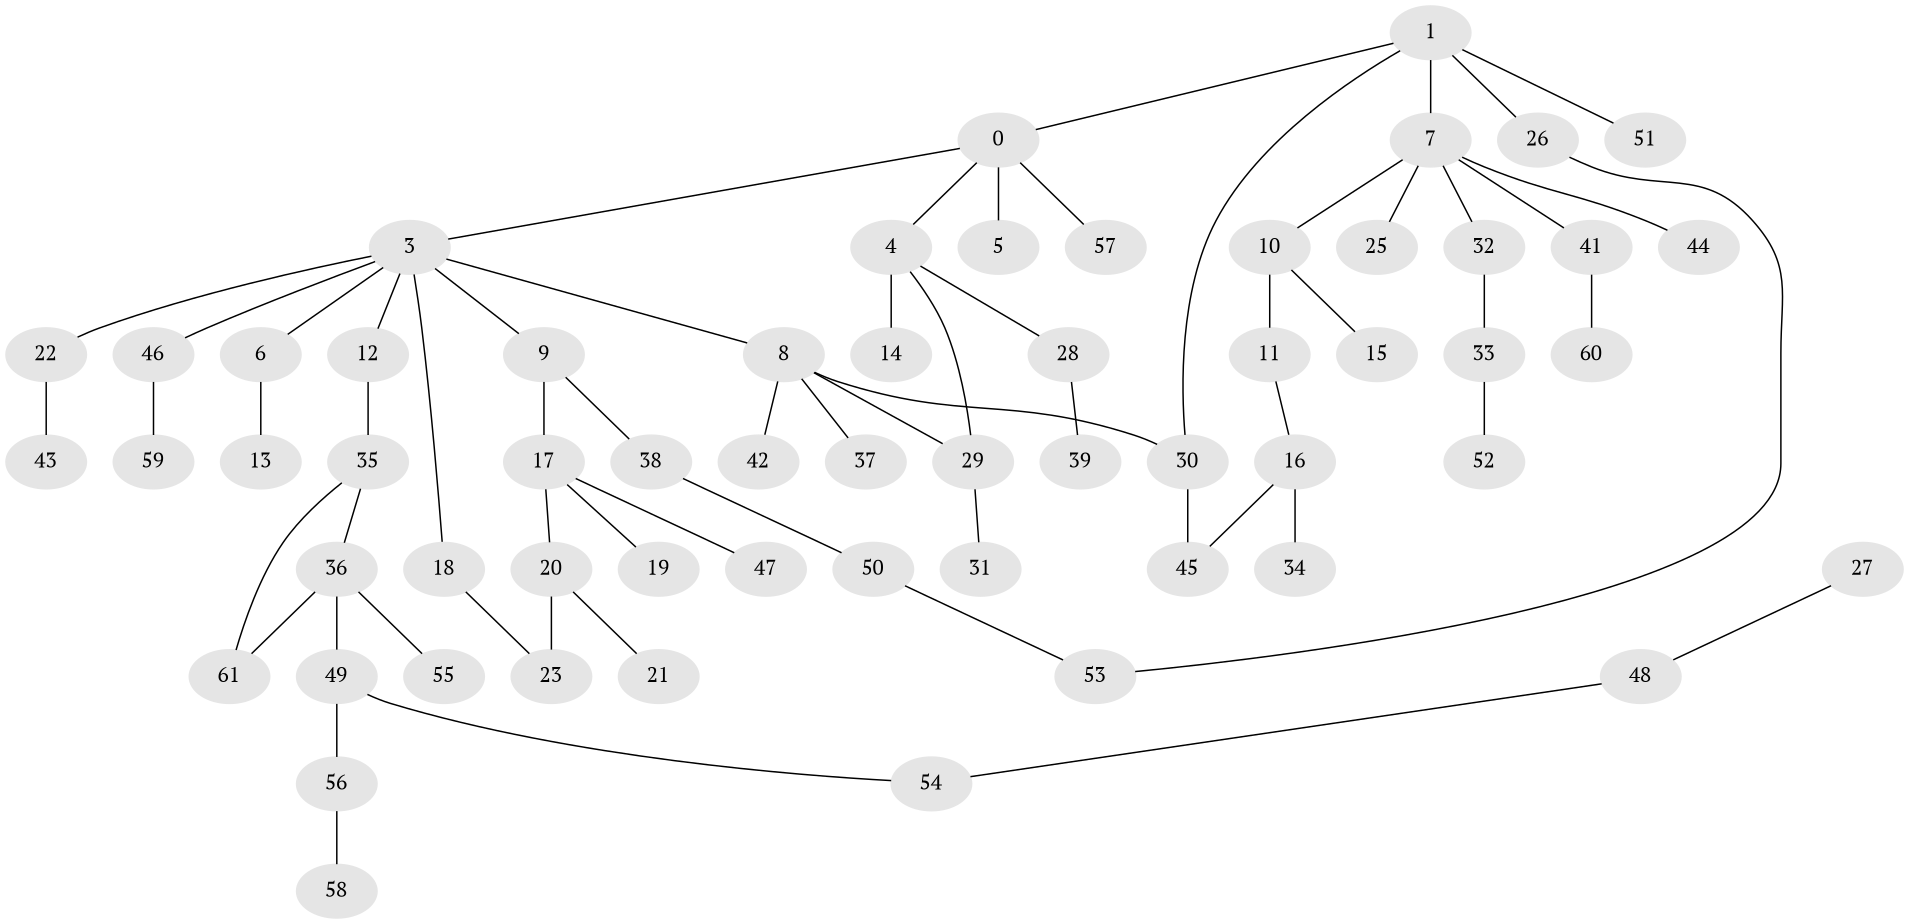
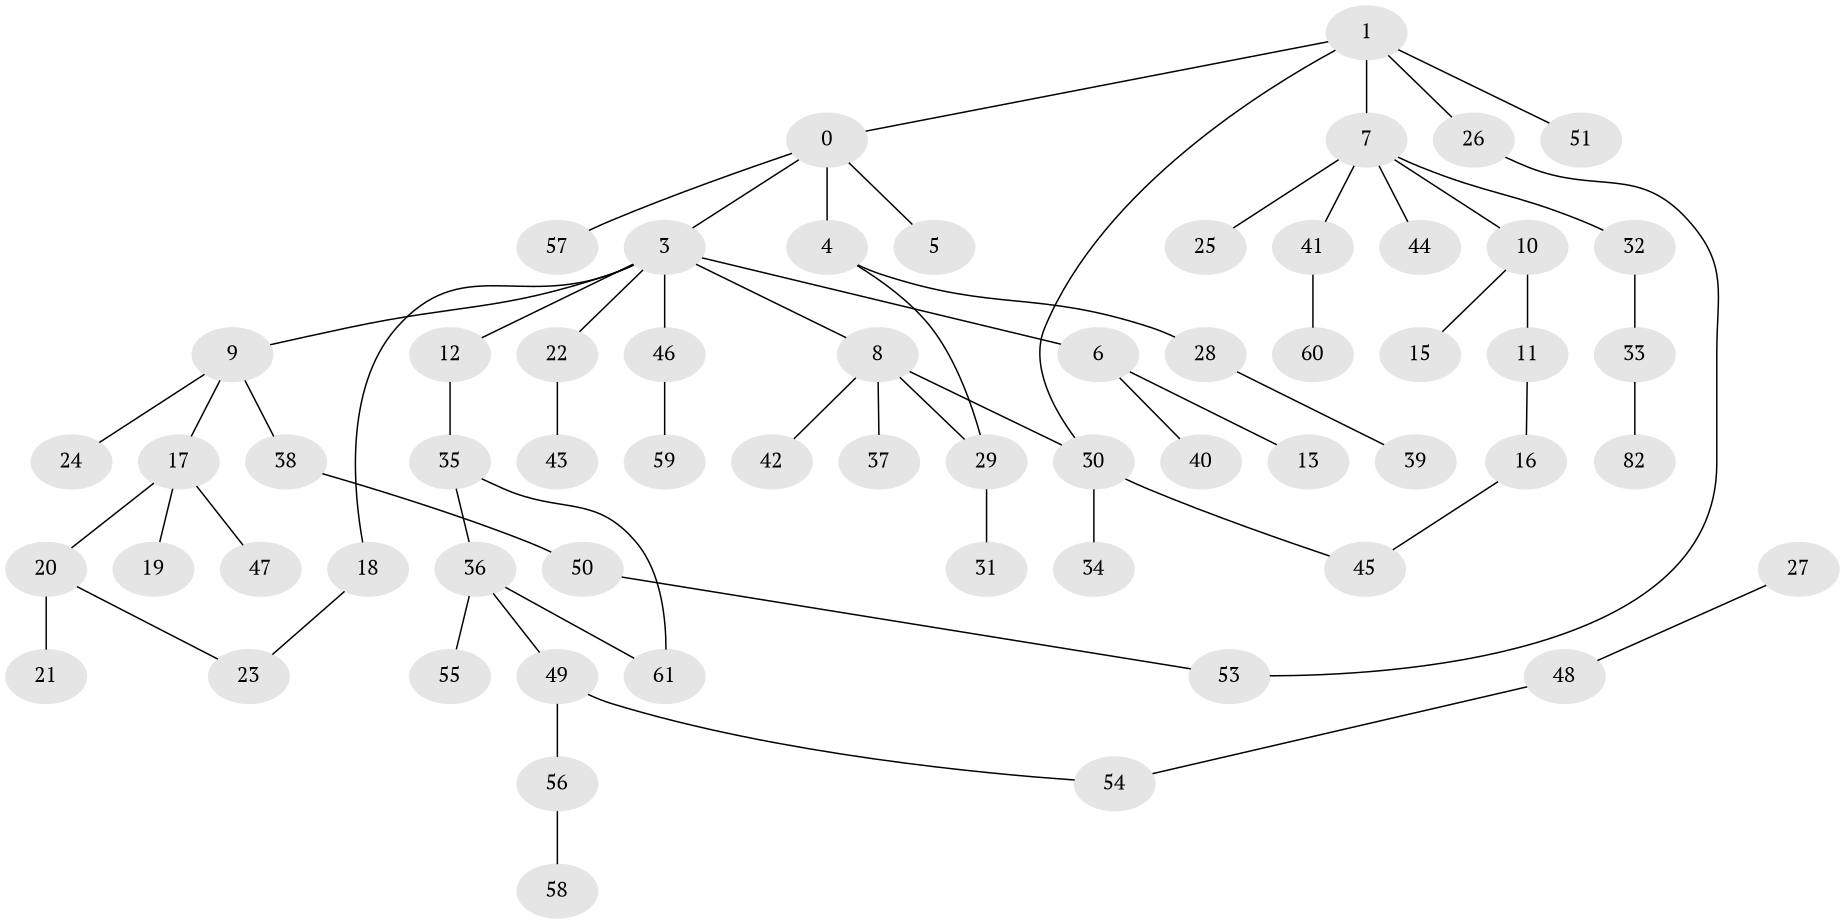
node "14": removed
node "24": added
node "40": added
node "52": label "52" -> "82"
edge "16" -- "34": now "30" -- "34"
